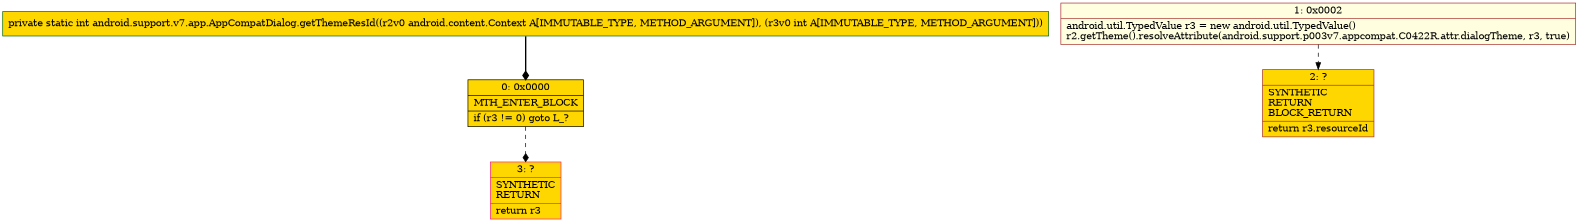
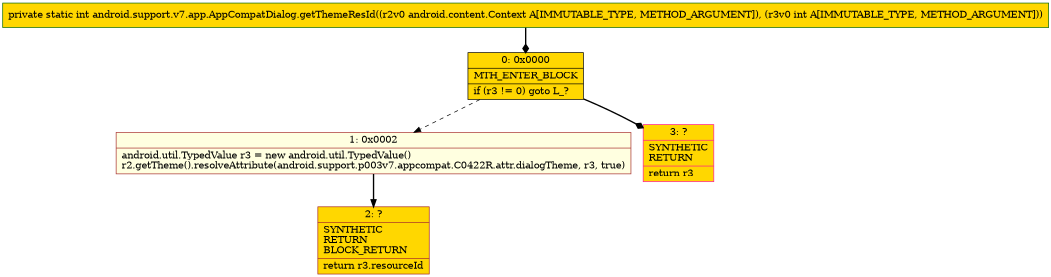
edge "1: 0x0002" -> "2: ?": style dashed -> bold
edge "0: 0x0000" -> "1: 0x0002": added
edge "0: 0x0000" -> "3: ?": style dashed -> bold
